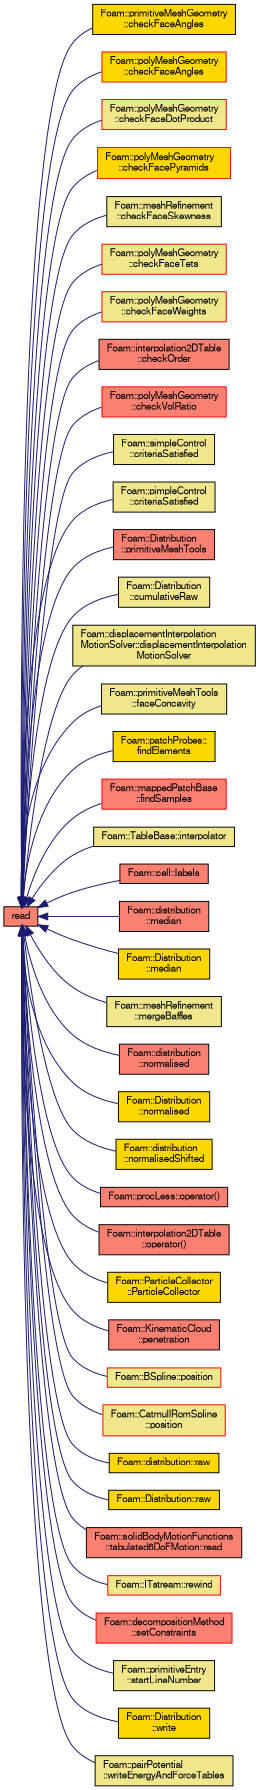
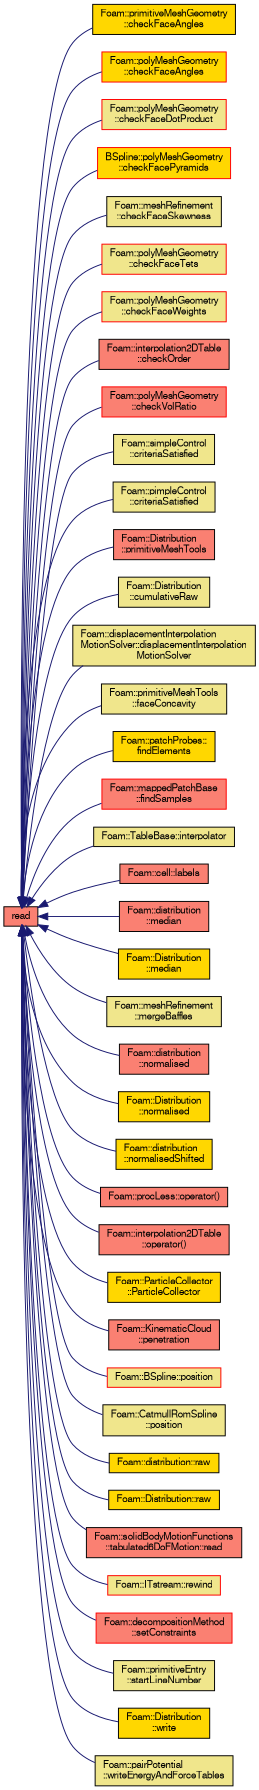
node "Foam::polyMeshGeometry ::checkFacePyramids": label "Foam::polyMeshGeometry ::checkFacePyramids" -> "BSpline::polyMeshGeometry ::checkFacePyramids"
node "Foam::CatmullRomSpline ::position": color red -> black
